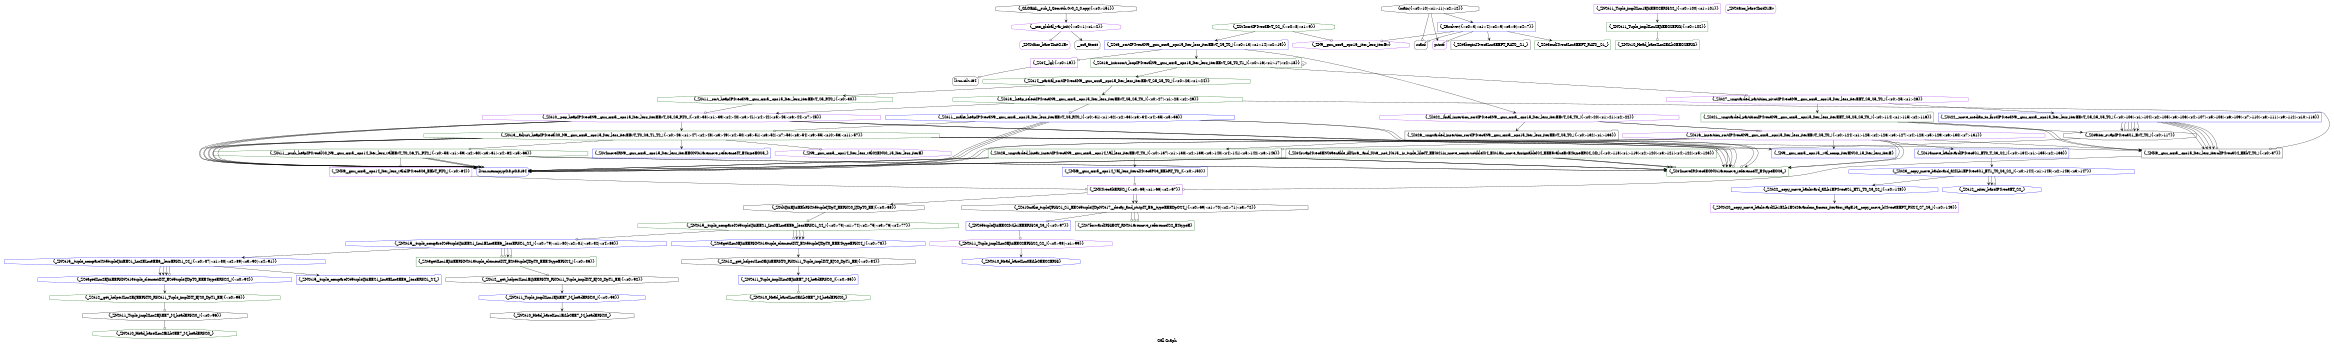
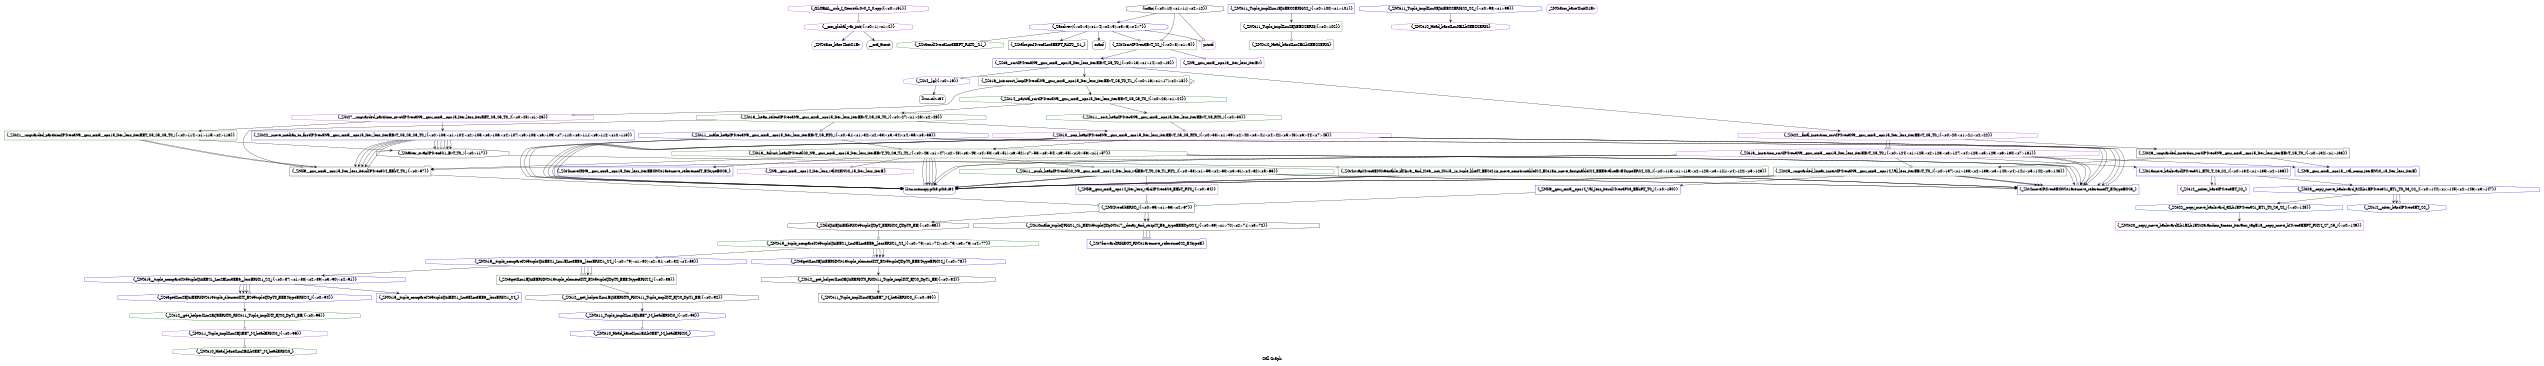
node "{_GLOBAL__sub_I_Georeth.0v0_2_0.cpp|{<s0>151}}": color black -> purple
node "{_ZNSt11_Tuple_implILm1EJiiEEC2ERKiS2_|{<s0>100|<s1>101}}": color purple -> blue
edge "{_GLOBAL__sub_I_Georeth.0v0_2_0.cpp|{<s0>151}}" -> "{__cxx_global_var_init|{<s0>1|<s1>2}}": arrowhead vee -> odot
edge "{main|{<s0>10|<s1>11|<s2>12}}" -> "scanf": now "{main|{<s0>10|<s1>11|<s2>12}}" -> "{_ZSt4sortIP4vec3EvT_S2_|{<s0>8|<s1>9}}"
edge "{main|{<s0>10|<s1>11|<s2>12}}" -> "printf": arrowhead vee -> odot
node "{_ZSt4sortIP4vec3EvT_S2_|{<s0>8|<s1>9}}": shape octagon -> folder
node "{_Z5solvev|{<s0>3|<s1>4|<s2>5|<s3>6|<s4>7}}": shape folder -> octagon
edge "{__cxx_global_var_init|{<s0>1|<s1>2}}" -> "_ZNSt8ios_base4InitC1Ev": arrowhead odot -> vee
edge "{_Z5solvev|{<s0>3|<s1>4|<s2>5|<s3>6|<s4>7}}" -> "{_ZN9__gnu_cxx5__ops16__iter_less_iterEv}": now "{_Z5solvev|{<s0>3|<s1>4|<s2>5|<s3>6|<s4>7}}" -> "{_ZSt4sortIP4vec3EvT_S2_|{<s0>8|<s1>9}}"
edge "{_Z5solvev|{<s0>3|<s1>4|<s2>5|<s3>6|<s4>7}}" -> "scanf": arrowhead odot -> vee
edge "{_Z5solvev|{<s0>3|<s1>4|<s2>5|<s3>6|<s4>7}}" -> "{_ZSt3endI4vec3Lm3EEPT_RAT0__S1_}": arrowhead vee -> odot
node "{_ZN9__gnu_cxx5__ops16__iter_less_iterEv}": shape octagon -> folder
node "{_ZSt3endI4vec3Lm3EEPT_RAT0__S1_}": shape folder -> octagon
node "{_ZSt4__lgl|{<s0>19}}": shape folder -> octagon
edge "{_ZSt4__lgl|{<s0>19}}" -> "llvm.ctlz.i64": arrowhead odot -> vee
node "{_ZSt4moveIR4vec3EONSt16remove_referenceIT_E4typeEOS3_}": color darkgreen -> blue
node "{_ZNK4vec3ltERKS_|{<s0>65|<s1>66|<s2>67}}": color purple -> black
node "{_ZSt12__miter_baseIP4vec3ET_S2_}": added
node "{_ZNSt5tupleIJiiiEEC2IvLb1EEERKiS3_S3_|{<s0>97}}": removed
node "{_ZSt7forwardIRKiEOT_RNSt16remove_referenceIS2_E4typeE}": color darkgreen -> blue
node "{_ZNSt11_Tuple_implILm0EJiiiEEC2ERKiS2_S2_|{<s0>98|<s1>99}}": color purple -> blue
node "{_ZNSt10_Head_baseILm0EiLb0EEC2ERKi}": color blue -> purple
node "{_ZNSt11_Tuple_implILm0EJiiiEE7_M_headERKS0_|{<s0>85}}": color blue -> black
node "{_ZNSt10_Head_baseILm0EiLb0EE7_M_headERKS0_}": removed
edge "{_ZNSt11_Tuple_implILm1EJiiEE7_M_headERKS0_|{<s0>93}}" -> "{_ZNSt10_Head_baseILm1EiLb0EE7_M_headERKS0_}": arrowhead vee -> odot
node "{_ZNSt11_Tuple_implILm2EJiEE7_M_headERKS0_|{<s0>96}}": color black -> purple
node "{_ZNSt10_Head_baseILm1EiLb0EE7_M_headERKS0_}": color black -> blue
